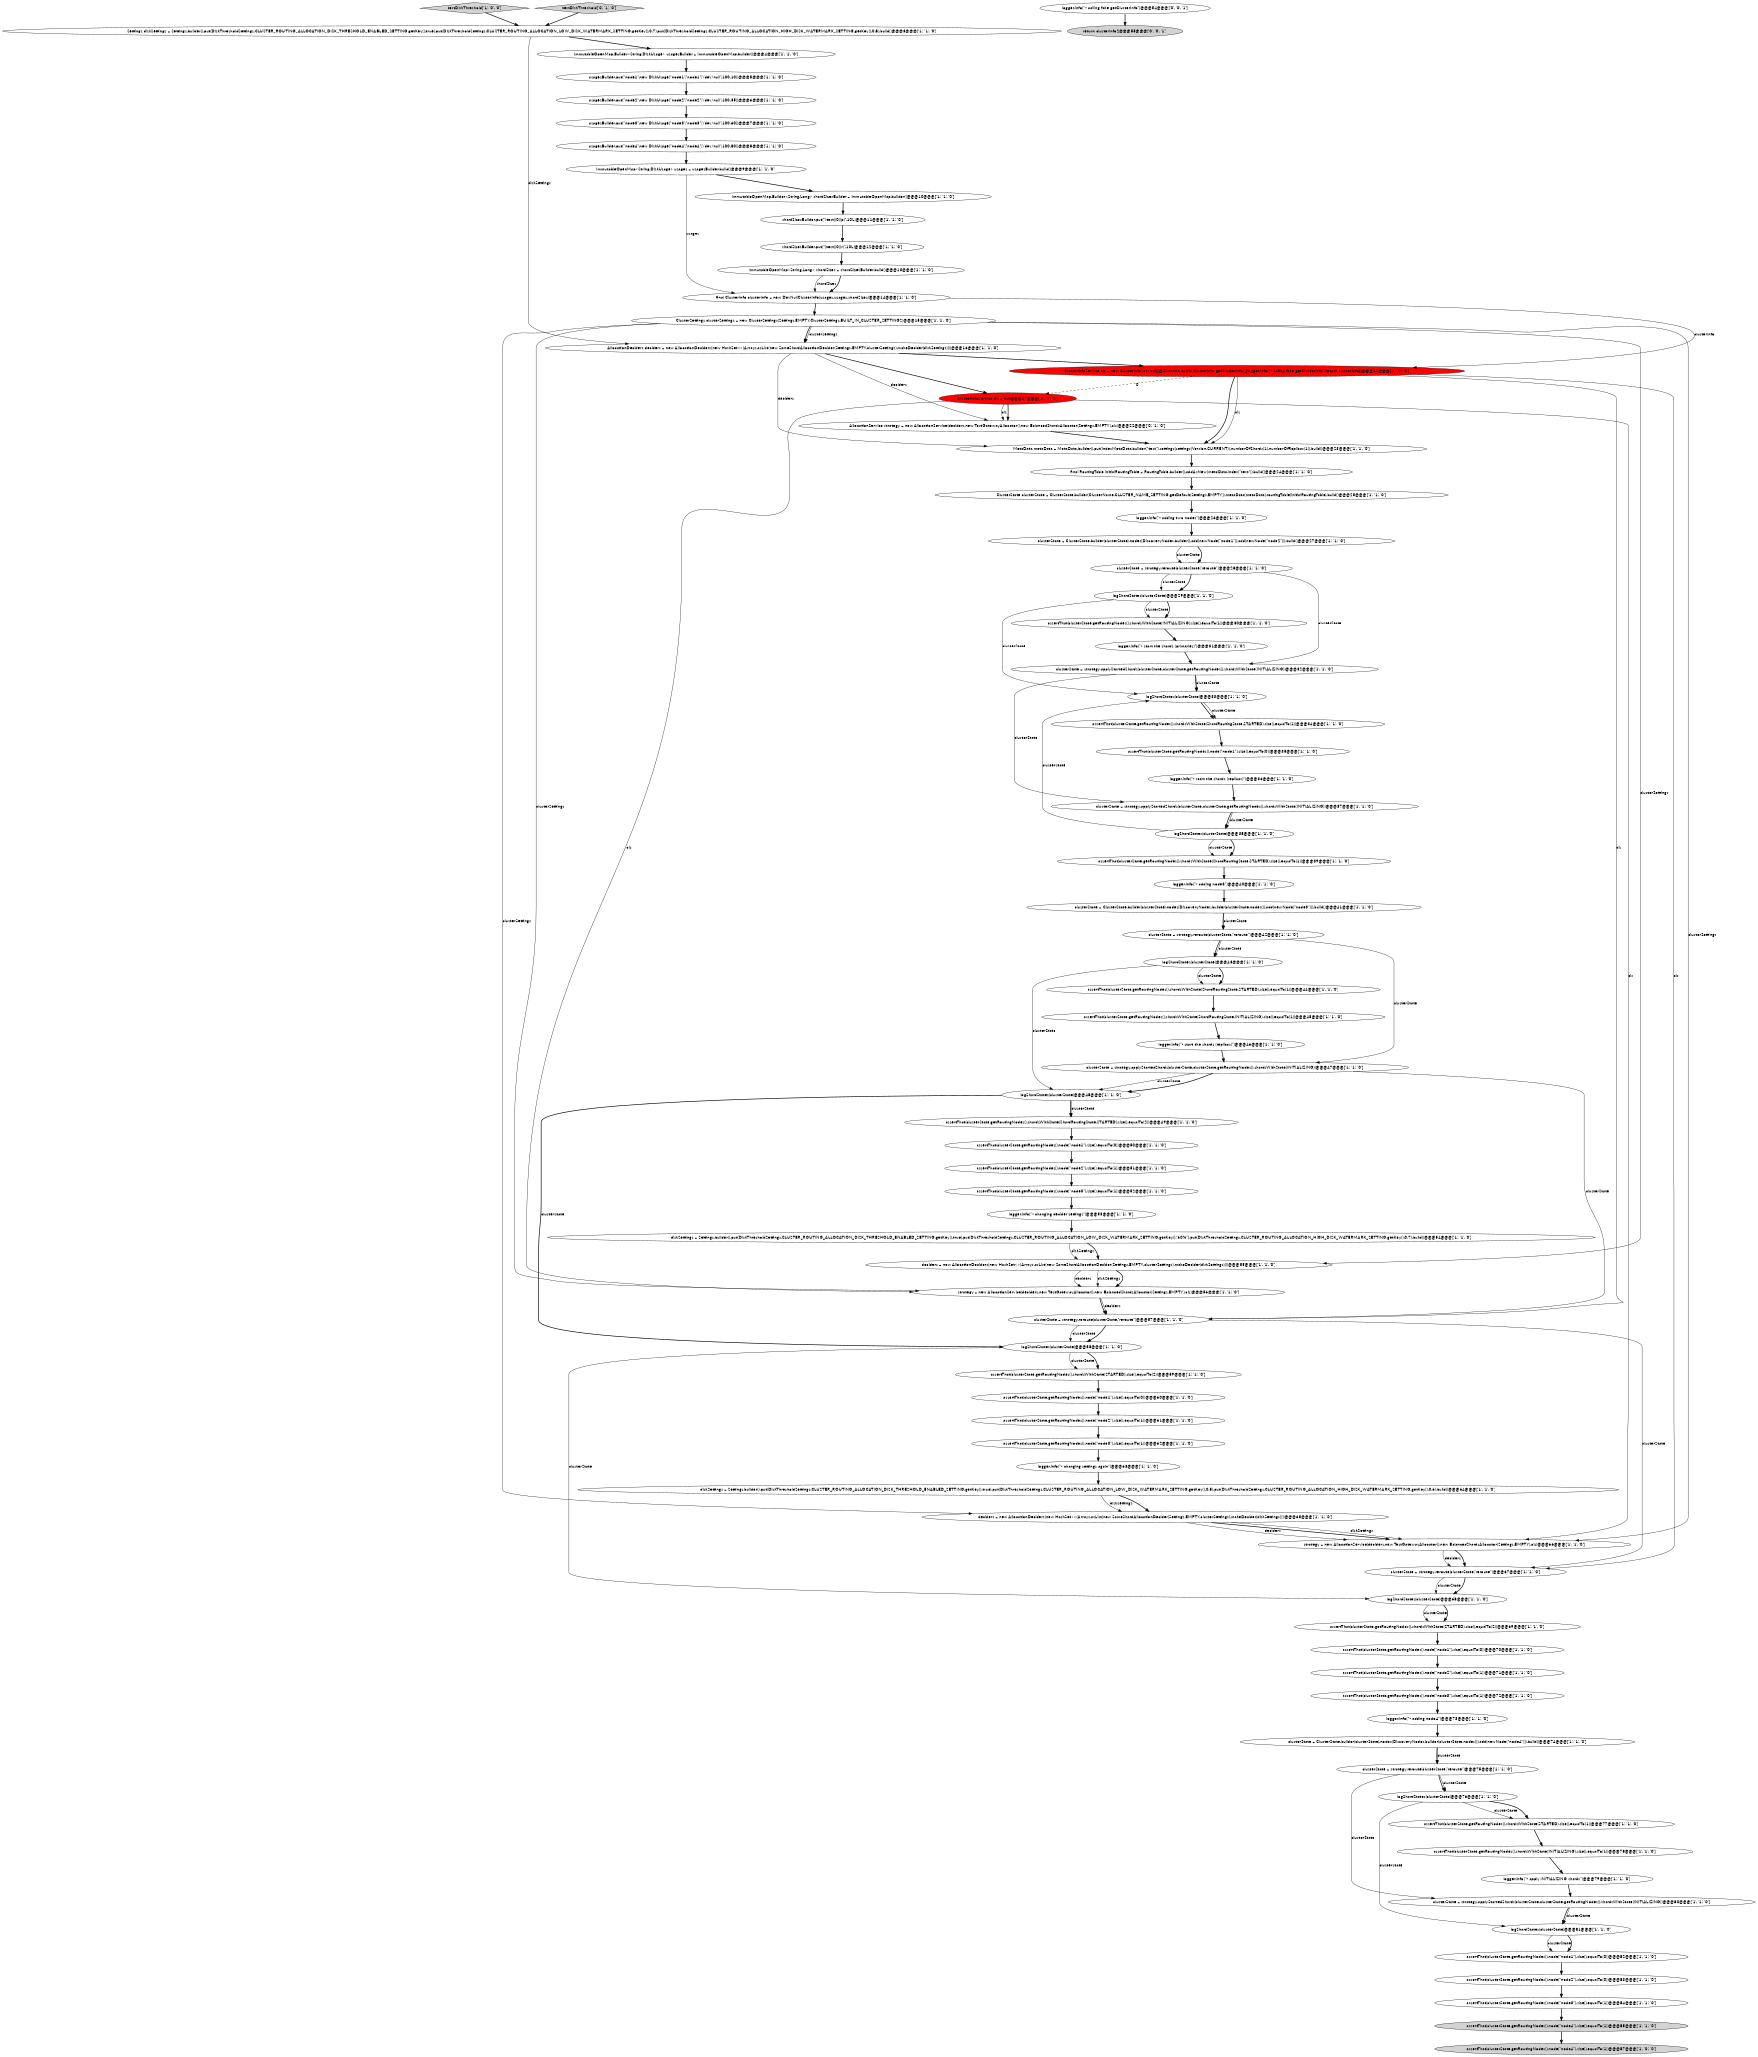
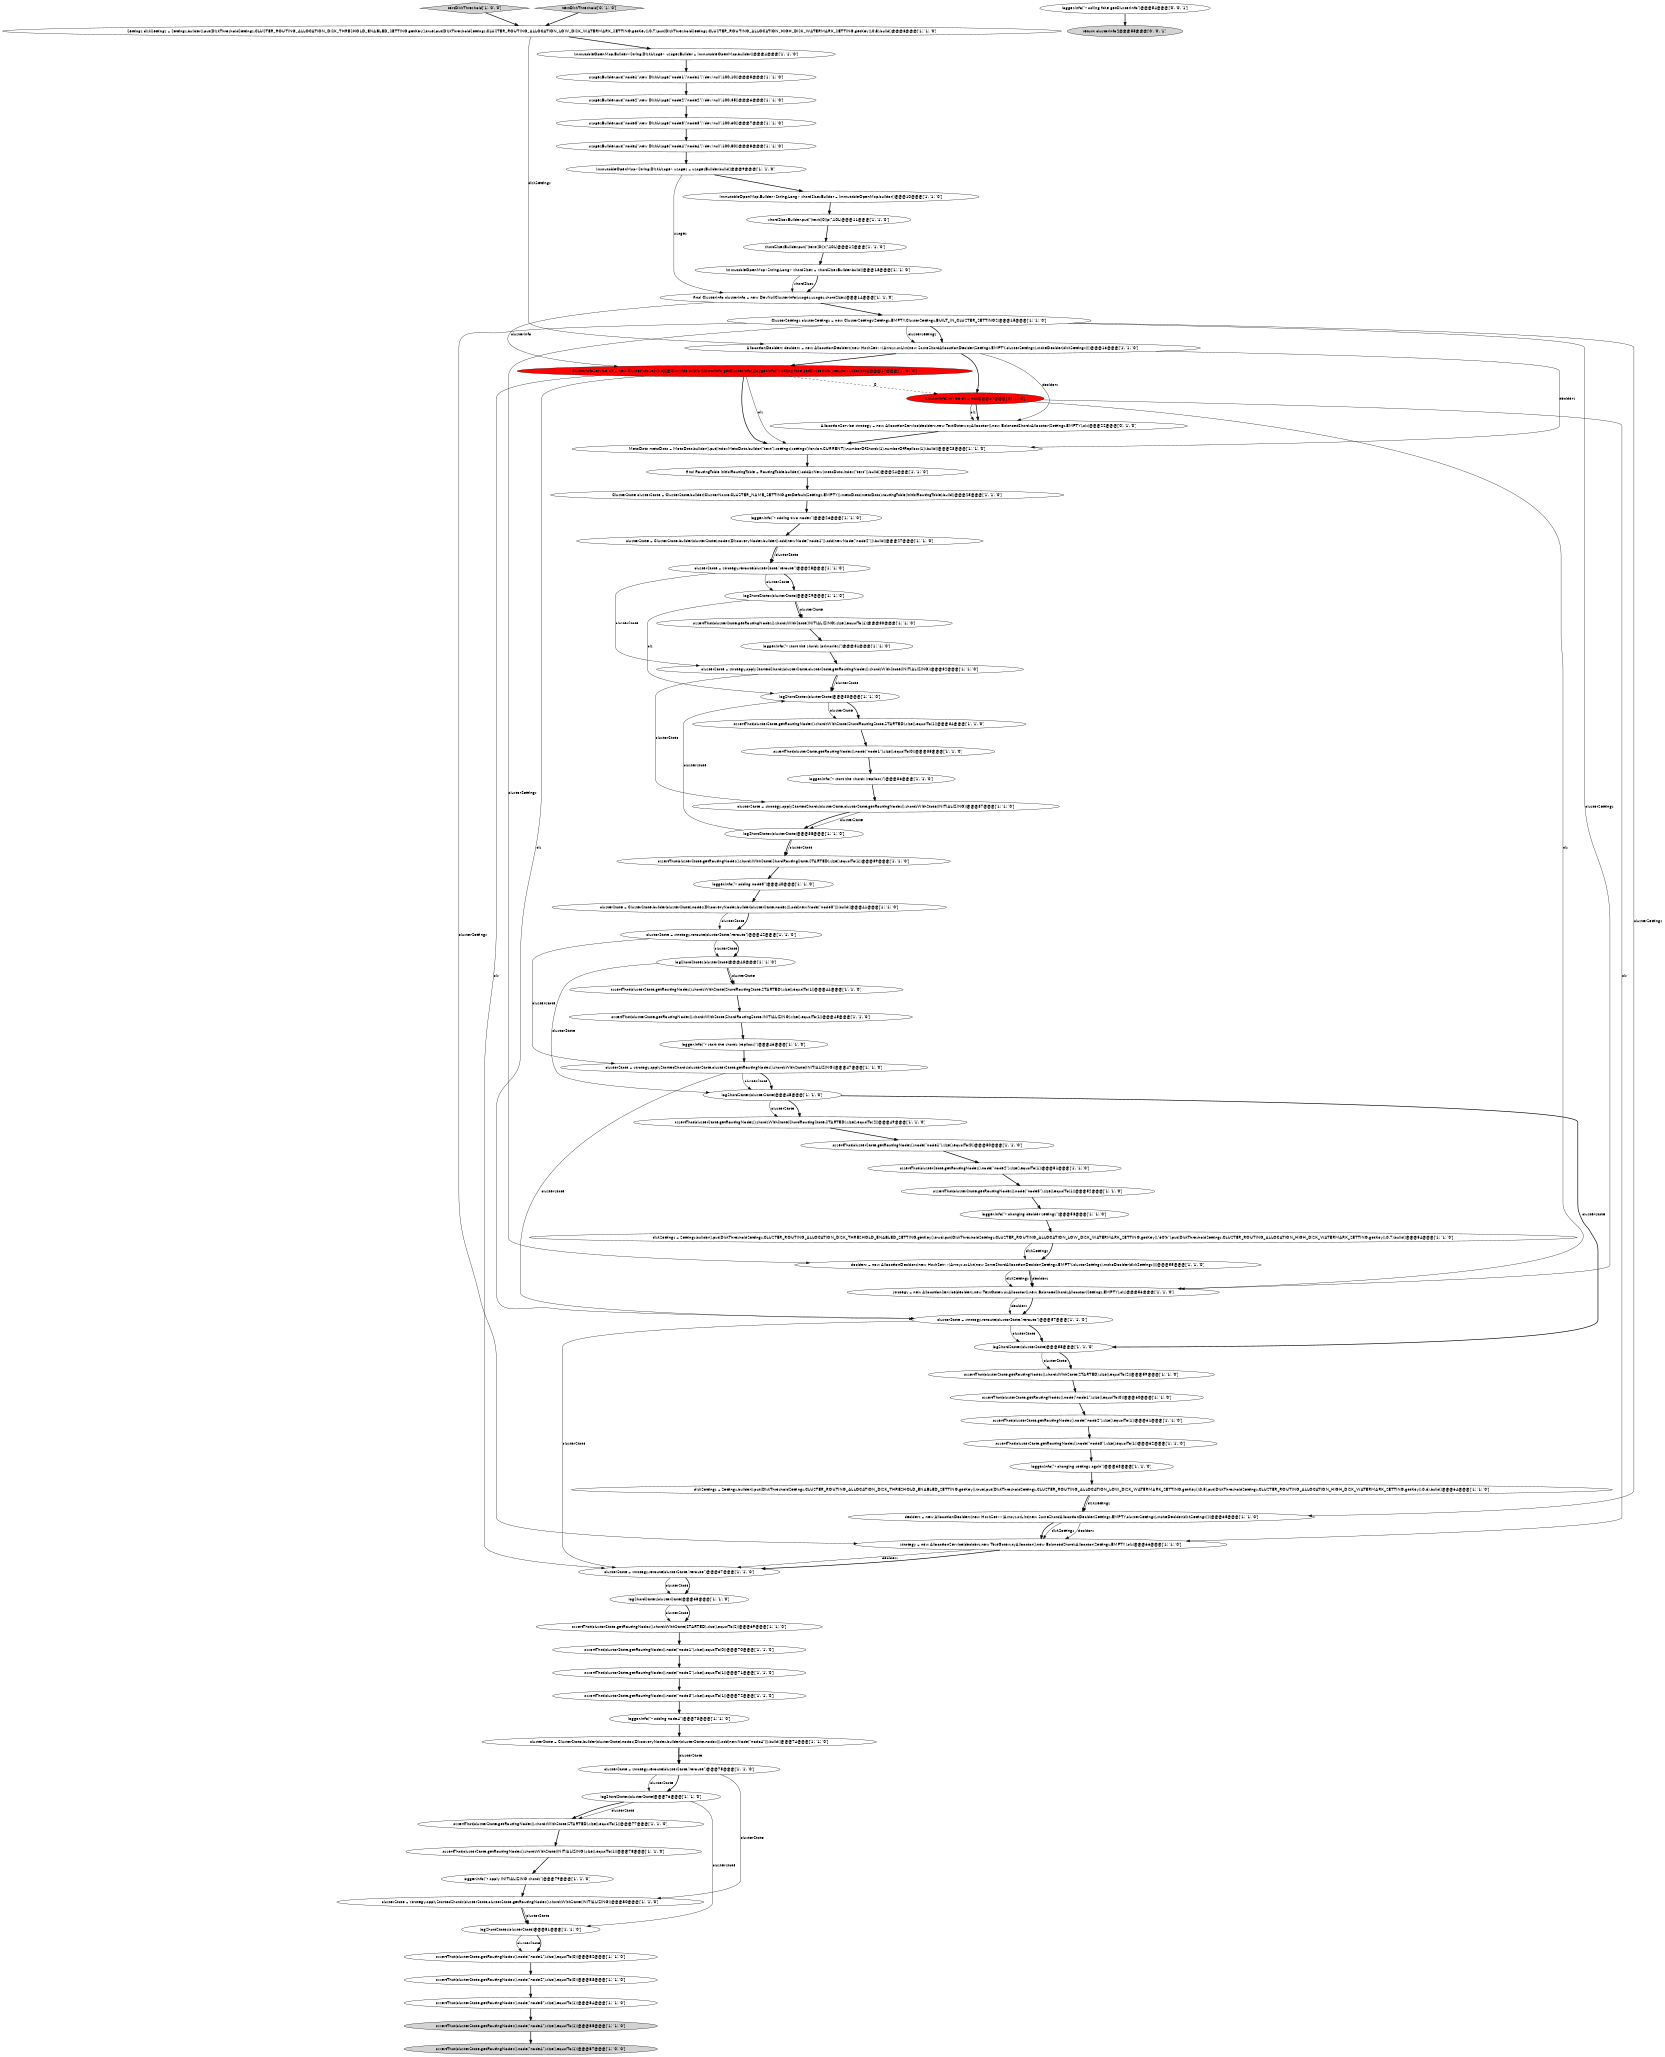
edge "logShardStates(clusterState)@@@29@@@['1', '1', '0']" -> "logShardStates(clusterState)@@@33@@@['1', '1', '0']": label "clusterState" -> "cis"
edge "logShardStates(clusterState)@@@58@@@['1', '1', '0']" -> "logShardStates(clusterState)@@@68@@@['1', '1', '0']": removed, label "clusterState"
